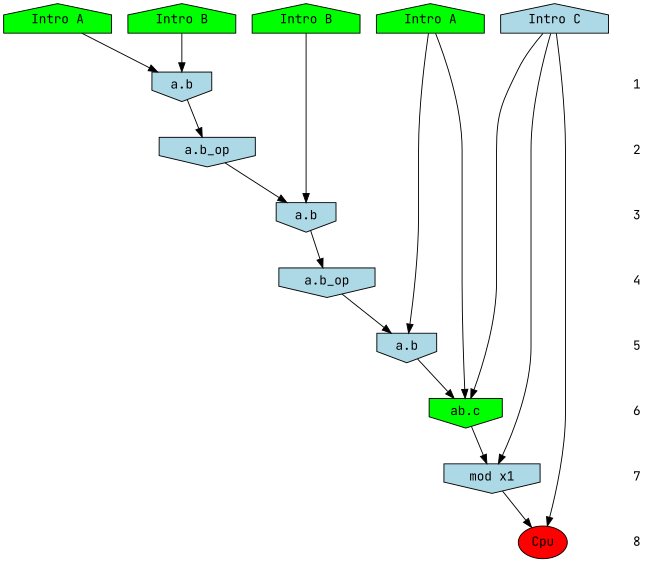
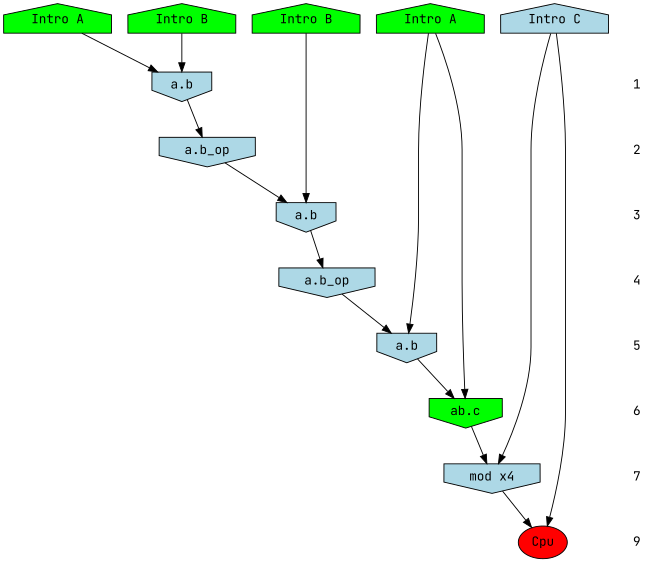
edge "Intro C" -> "ab.c": removed
node "mod x1": label "mod x1" -> "mod x4"
node "8": label "8" -> "9"
